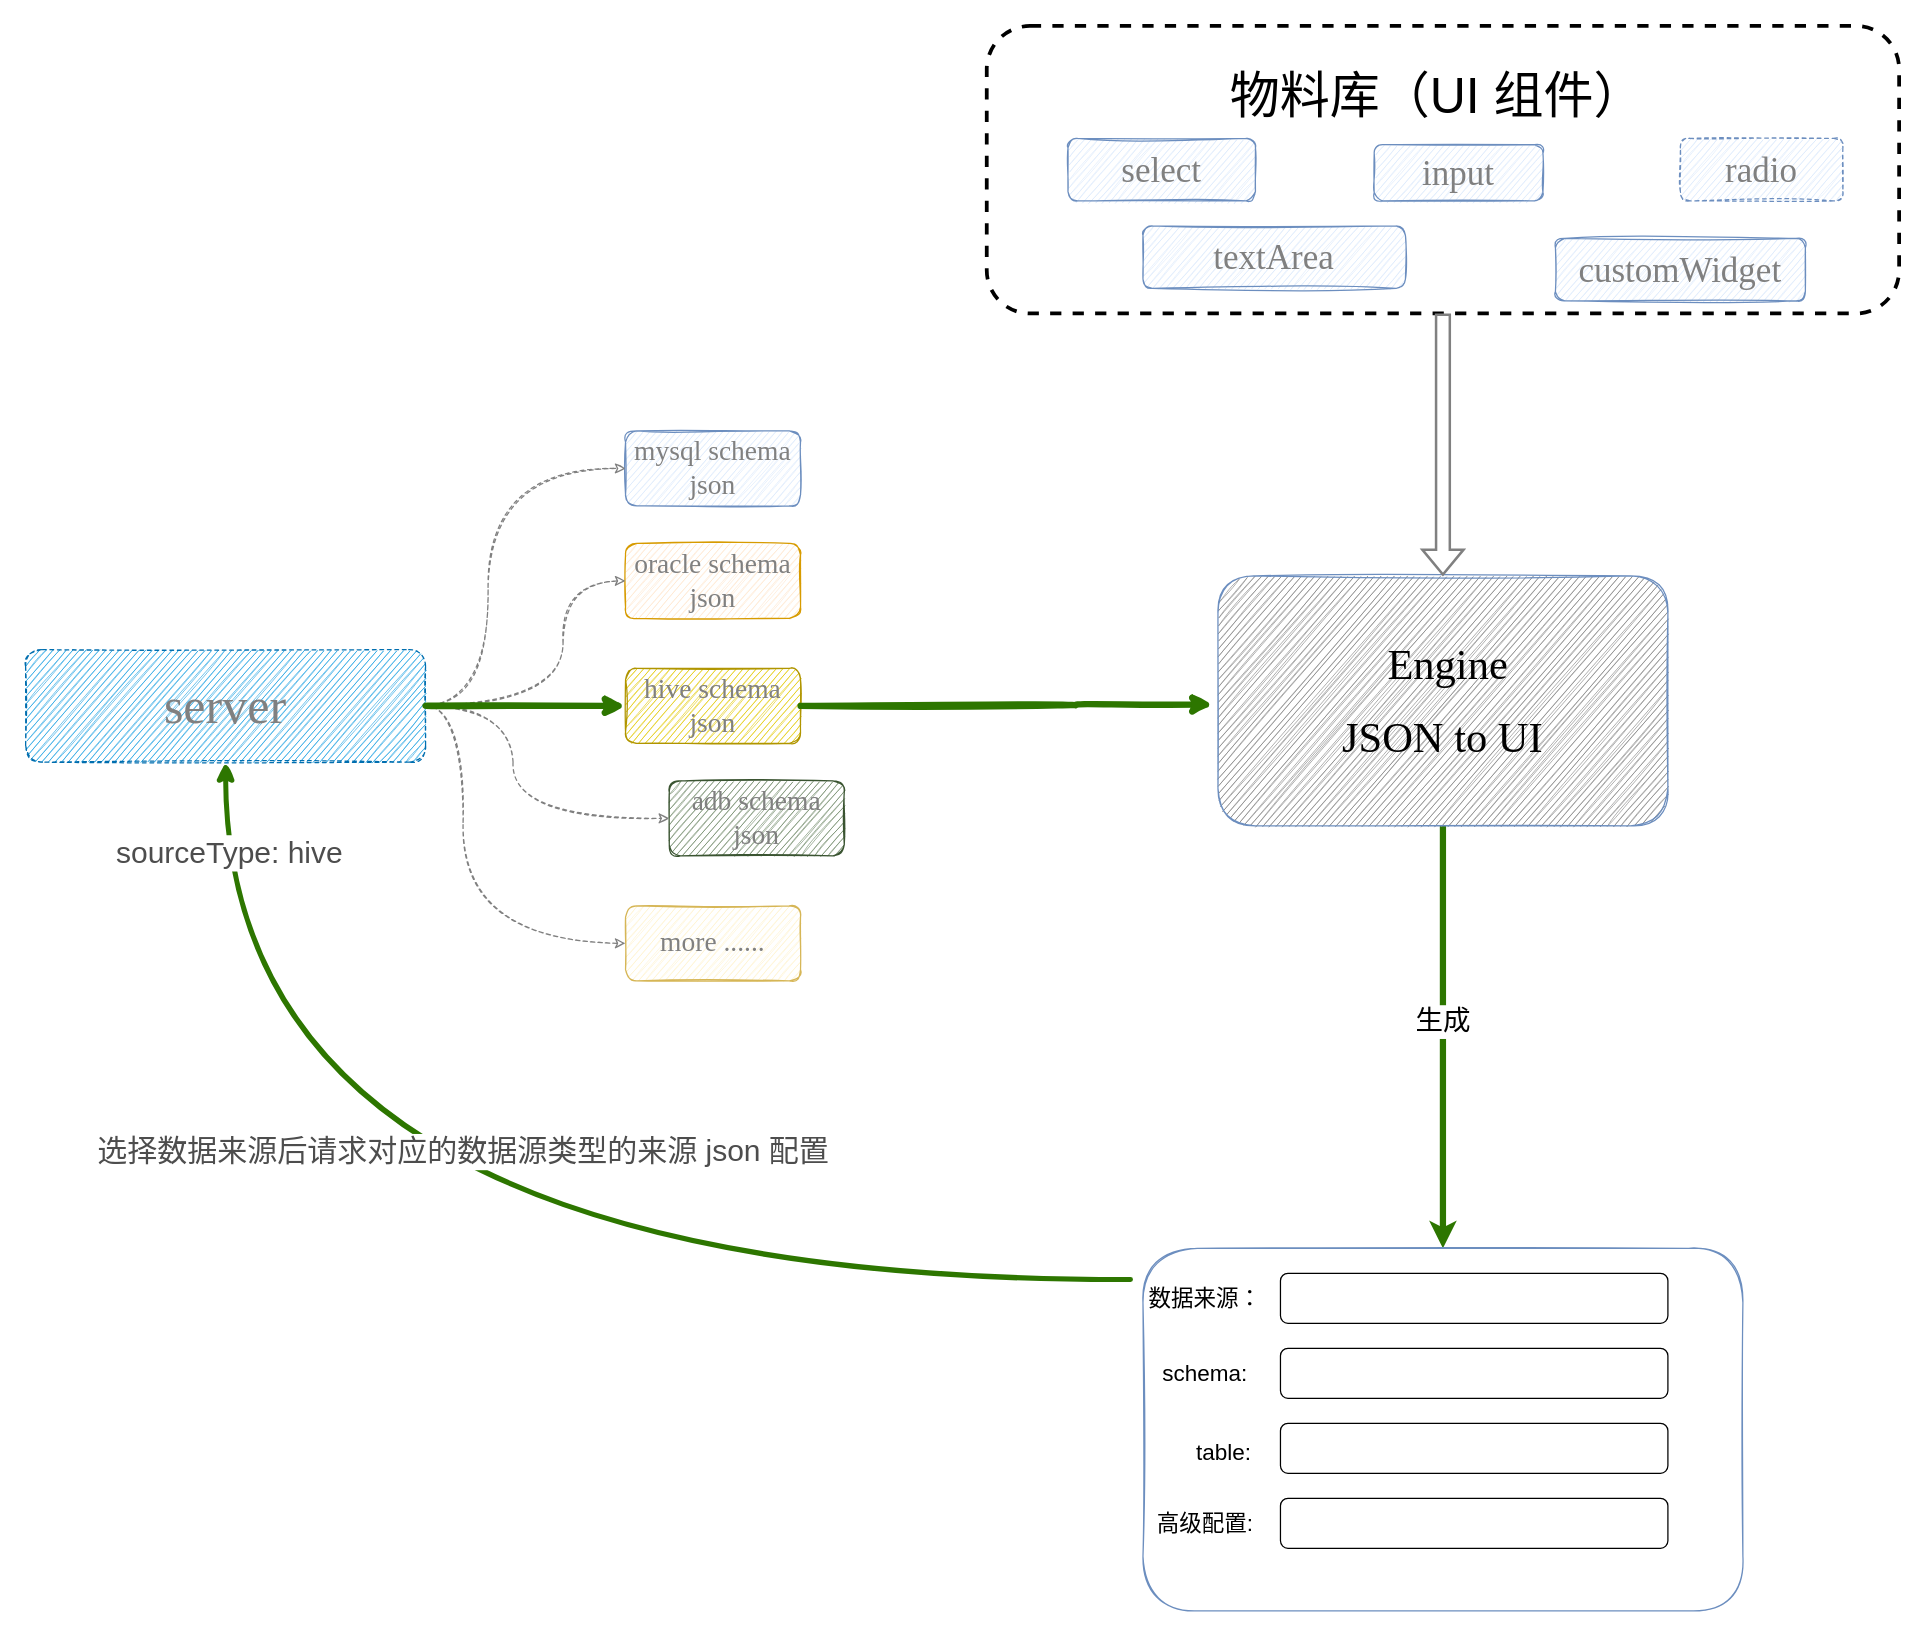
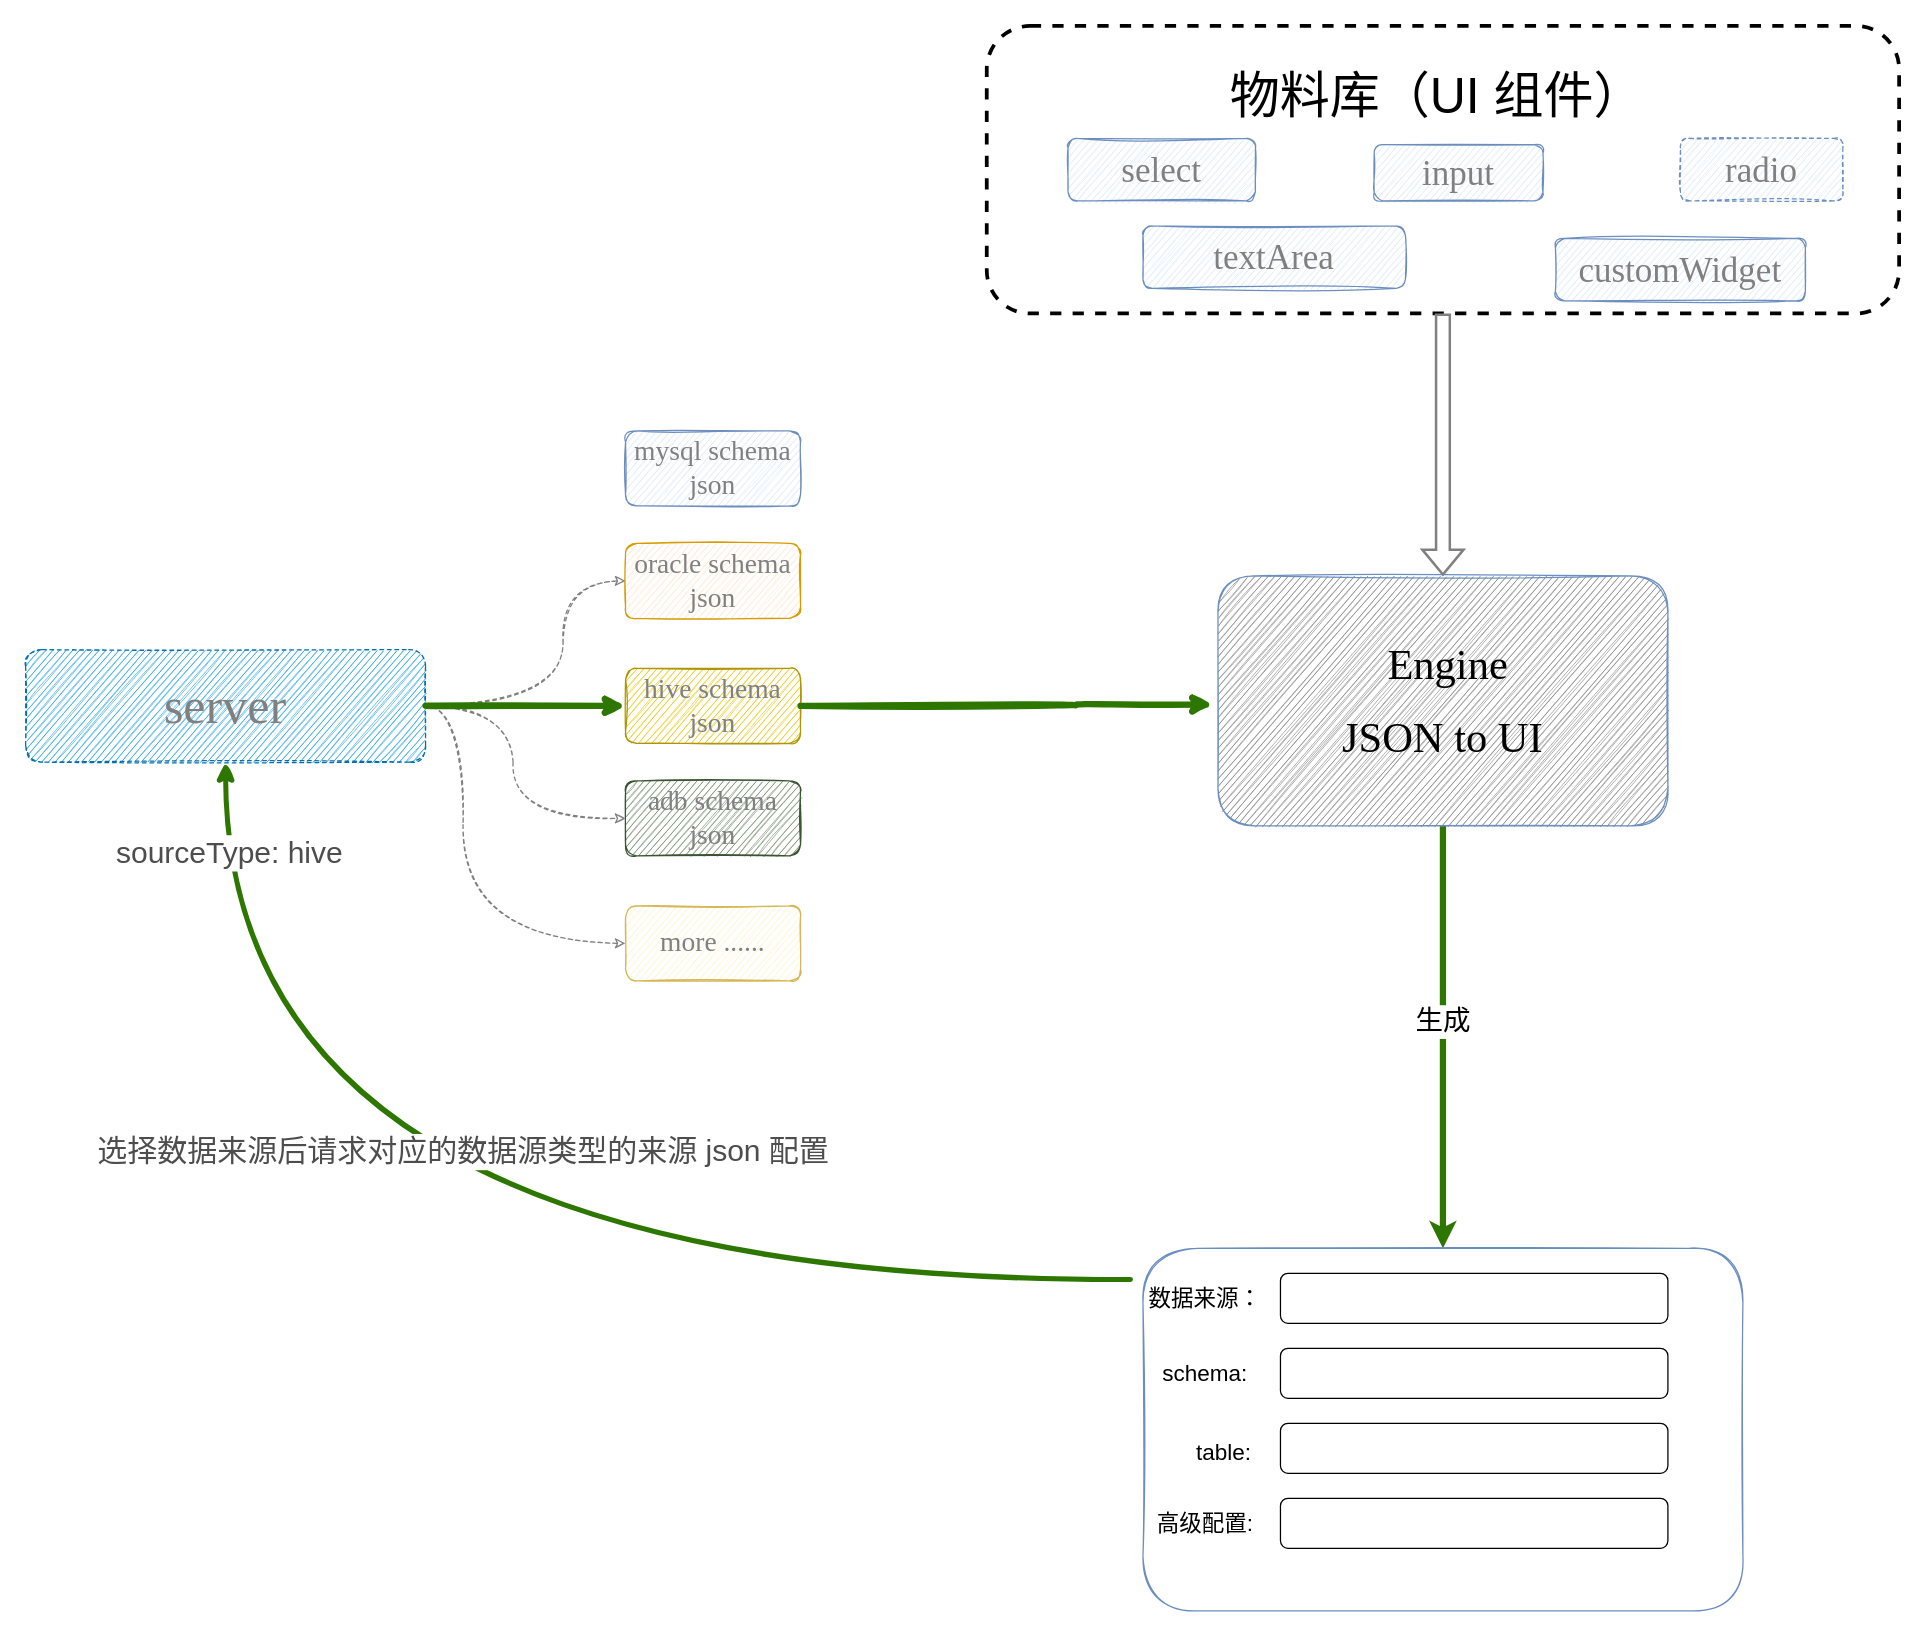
edge "server" -> "mysql schema json": removed
node "adb schema json": moved (757, 818) -> (713, 818)
